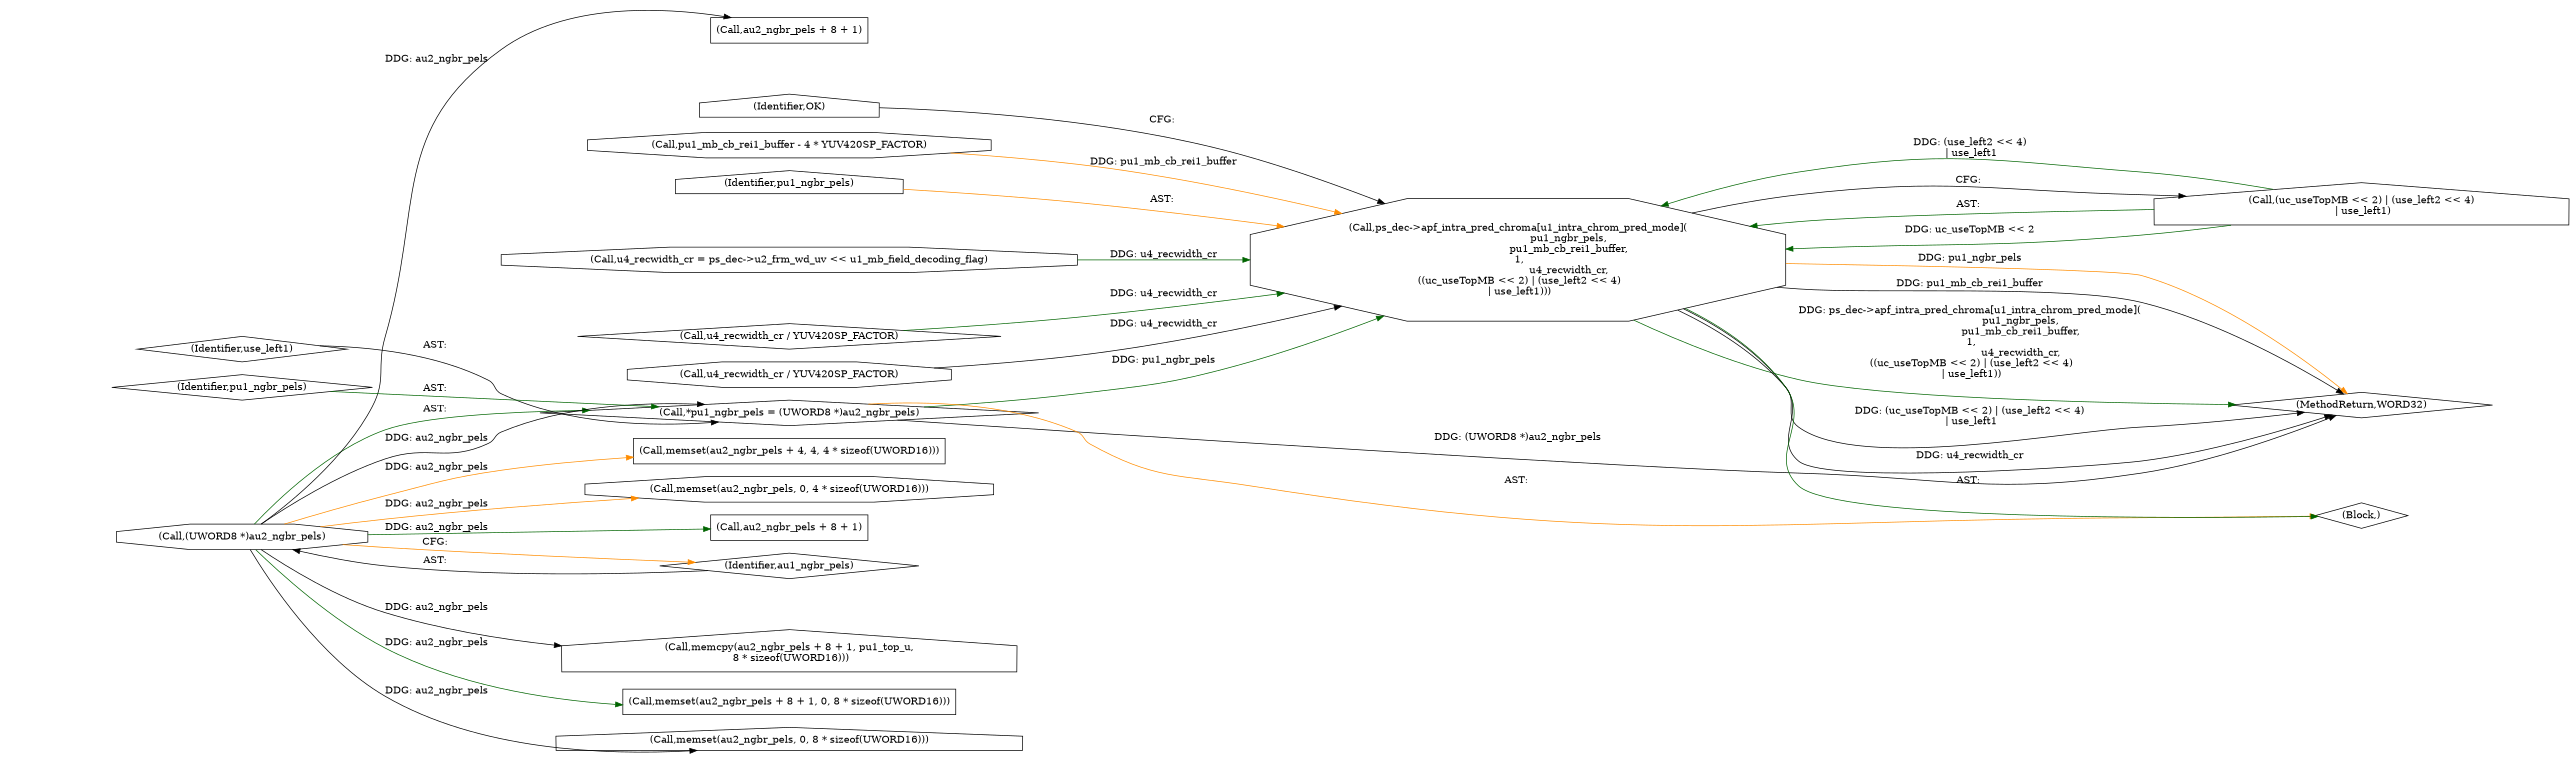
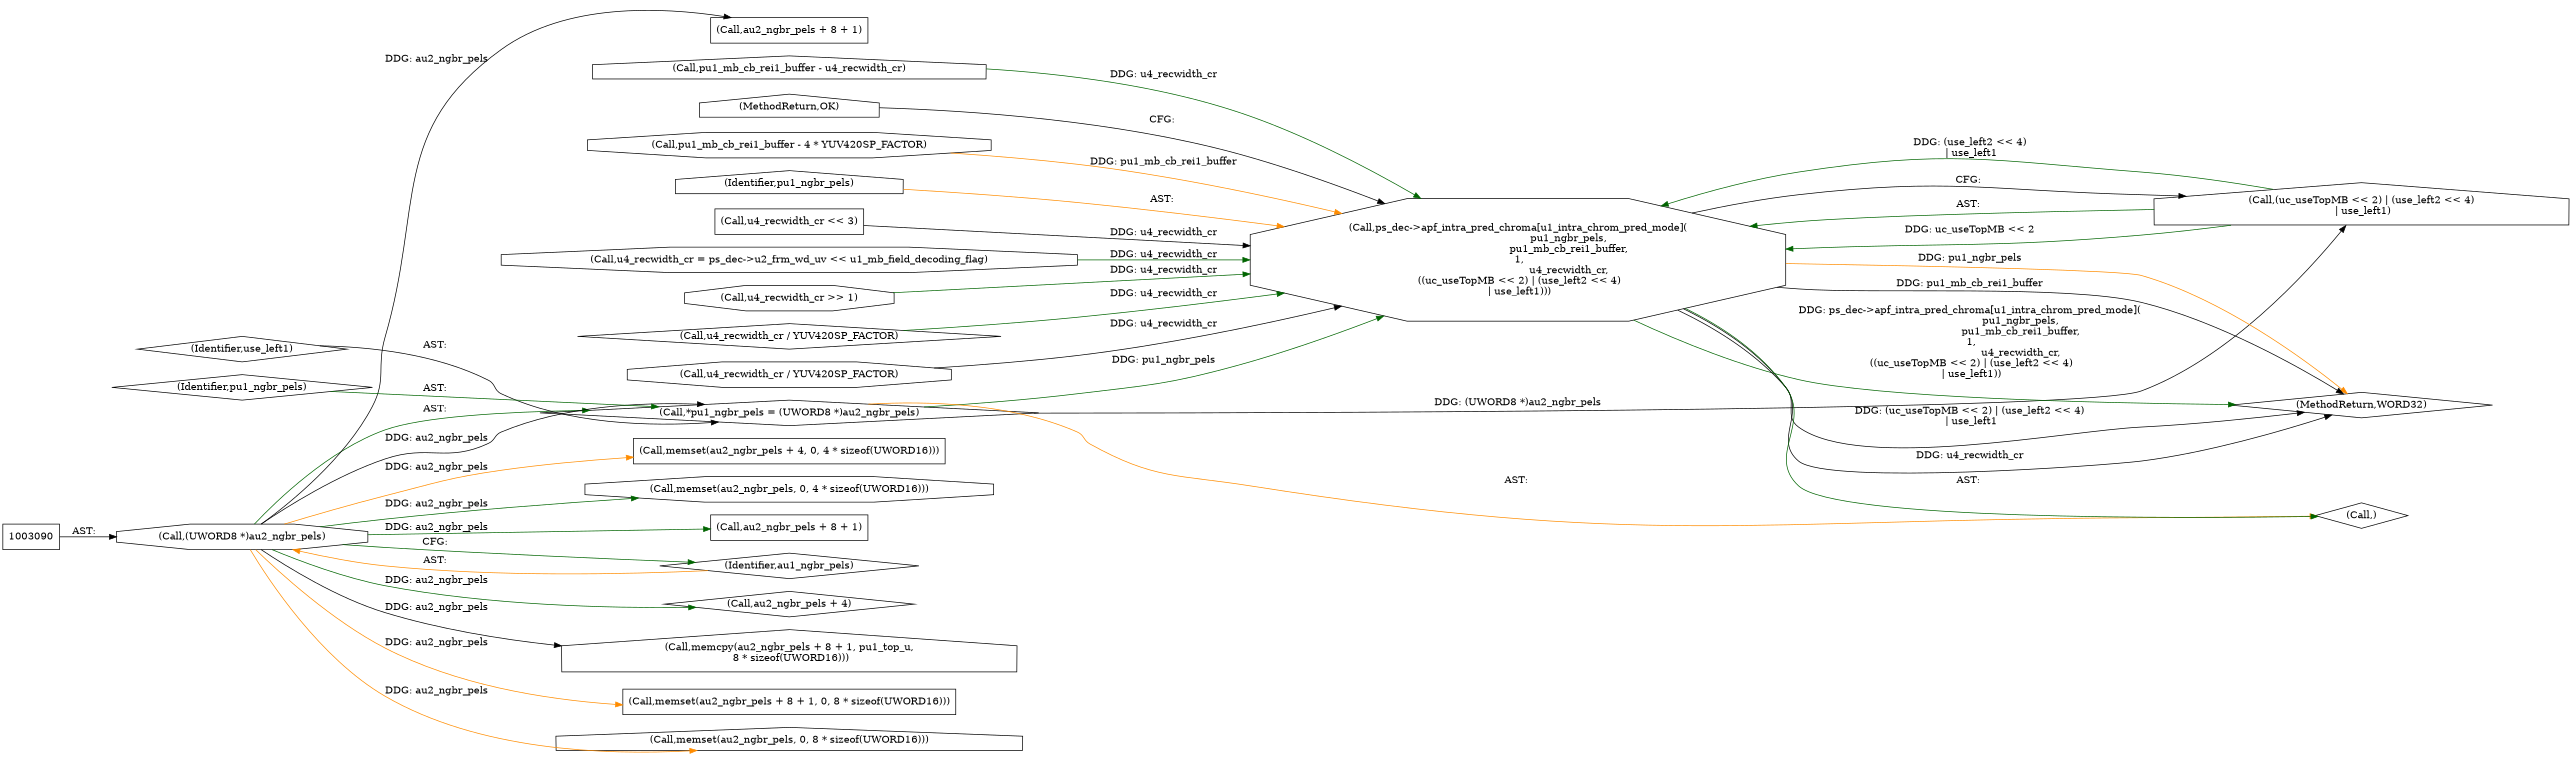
node "(Call,pu1_mb_cb_rei1_buffer - u4_recwidth_cr)": added
node "(Identifier,OK)": label "(Identifier,OK)" -> "(MethodReturn,OK)"
node "(Call,u4_recwidth_cr << 3)": added
node "(Call,u4_recwidth_cr >> 1)": added
node "(Call,memset(au2_ngbr_pels + 4, 4, 4 * sizeof(UWORD16)))": label "(Call,memset(au2_ngbr_pels + 4, 4, 4 * sizeof(UWORD16)))" -> "(Call,memset(au2_ngbr_pels + 4, 0, 4 * sizeof(UWORD16)))"
edge "(Call,*pu1_ngbr_pels = (UWORD8 *)au2_ngbr_pels)" -> "(MethodReturn,WORD32)": now "(Call,*pu1_ngbr_pels = (UWORD8 *)au2_ngbr_pels)" -> "(Call,(uc_useTopMB << 2) | (use_left2 << 4) | use_left1)"
edge "(Call,(UWORD8 *)au2_ngbr_pels)" -> "(Call,memset(au2_ngbr_pels, 0, 4 * sizeof(UWORD16)))": color darkorange -> darkgreen
node "(Block,)": label "(Block,)" -> "(Call,)"
node "1003090": added
edge "(Call,(UWORD8 *)au2_ngbr_pels)" -> "(Identifier,au1_ngbr_pels)": color darkorange -> darkgreen
edge "(Identifier,au1_ngbr_pels)" -> "(Call,(UWORD8 *)au2_ngbr_pels)": color black -> darkorange
node "(Call,au2_ngbr_pels + 4)": added
edge "(Call,(UWORD8 *)au2_ngbr_pels)" -> "(Call,memset(au2_ngbr_pels + 8 + 1, 0, 8 * sizeof(UWORD16)))": color darkgreen -> darkorange
edge "(Call,(UWORD8 *)au2_ngbr_pels)" -> "(Call,memset(au2_ngbr_pels, 0, 8 * sizeof(UWORD16)))": color black -> darkorange
